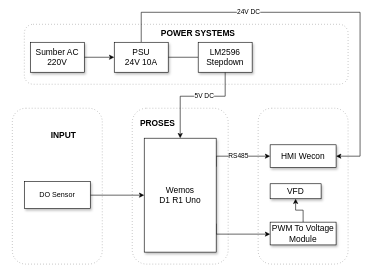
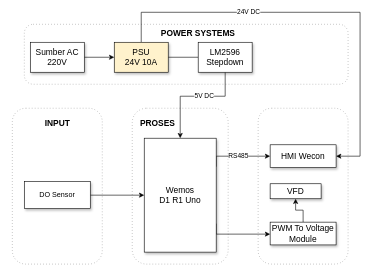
node "PSU 24V 10A": fillcolor #ffffff -> #fff2cc
node "INPUT": moved (63, 135) -> (57, 123)
